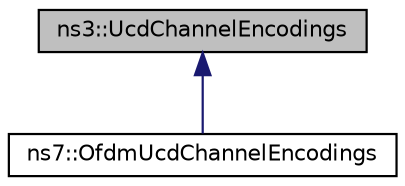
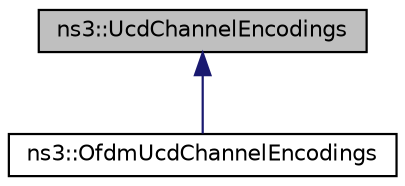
node "ns7::OfdmUcdChannelEncodings": label "ns7::OfdmUcdChannelEncodings" -> "ns3::OfdmUcdChannelEncodings"
